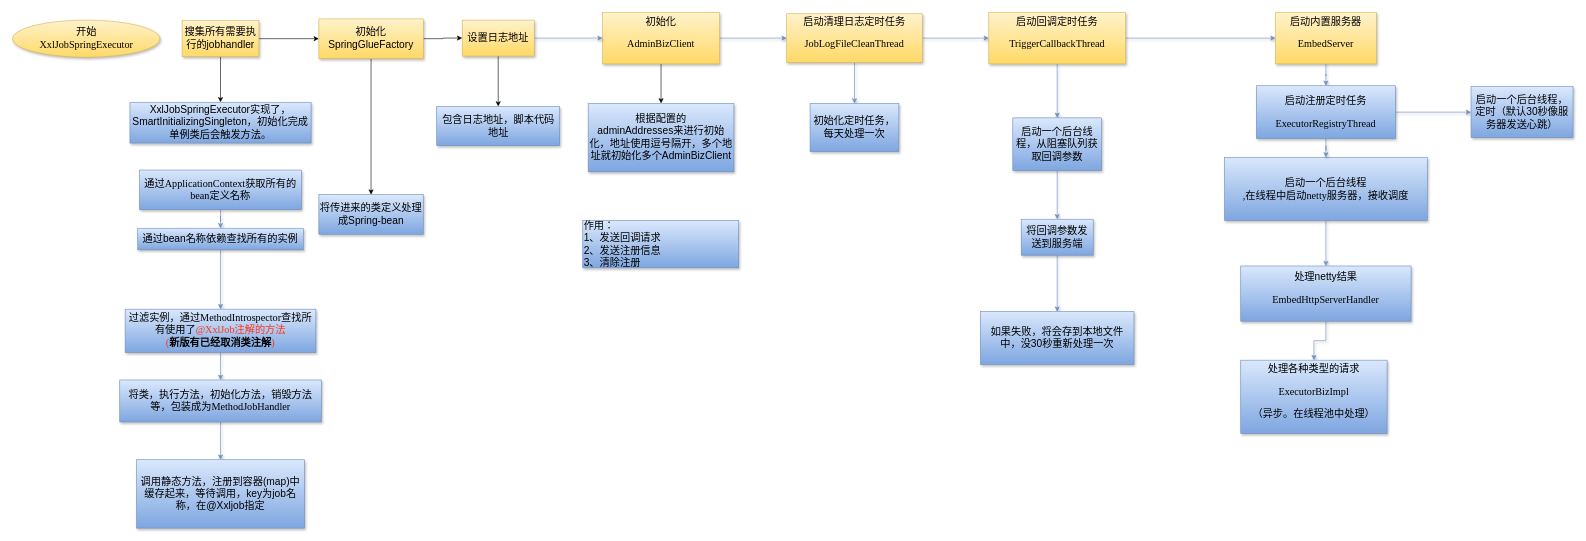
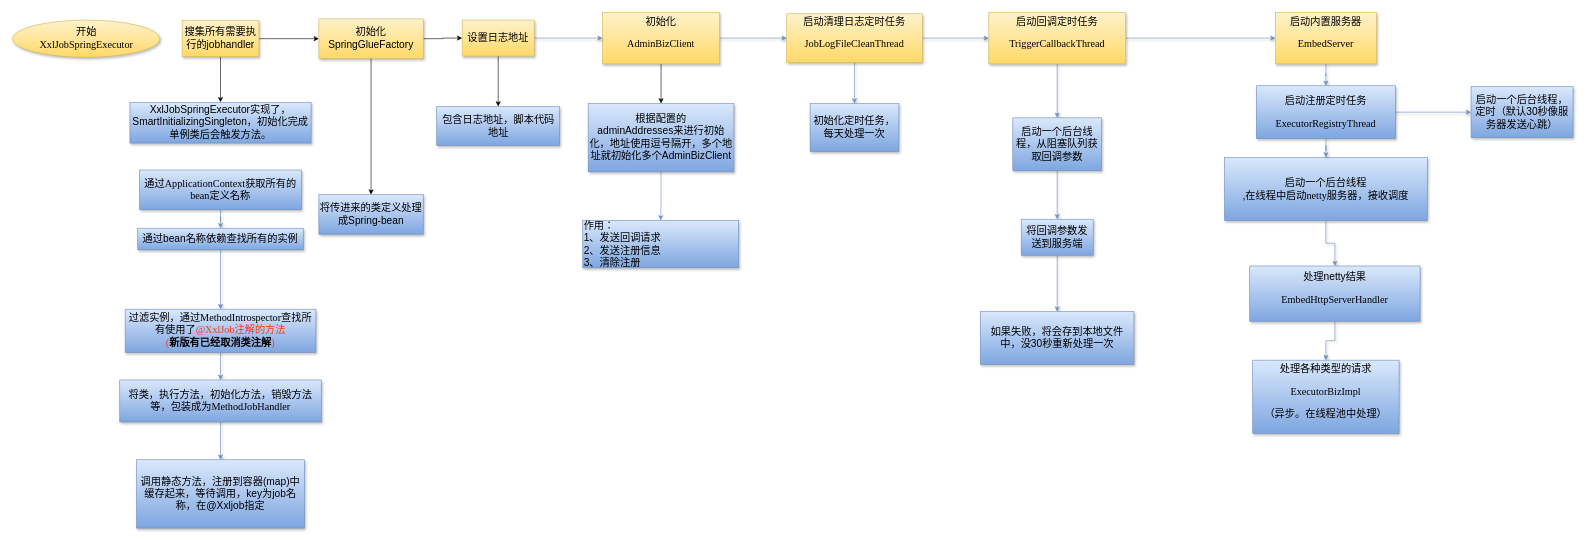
edge "根据配置的 adminAddresses来进行初始化，地址使用逗号隔开，多个地址就初始化多个AdminBizClient" -> "作用： 1、发送回调请求 2、发送注册信息 3、清除注册": added
node "处理netty结果EmbedHttpServerHandler": moved (1326, 294) -> (1335, 294)
node "处理各种类型的请求ExecutorBizImpl（异步。在线程池中处理）": moved (1314, 397) -> (1326, 397)
